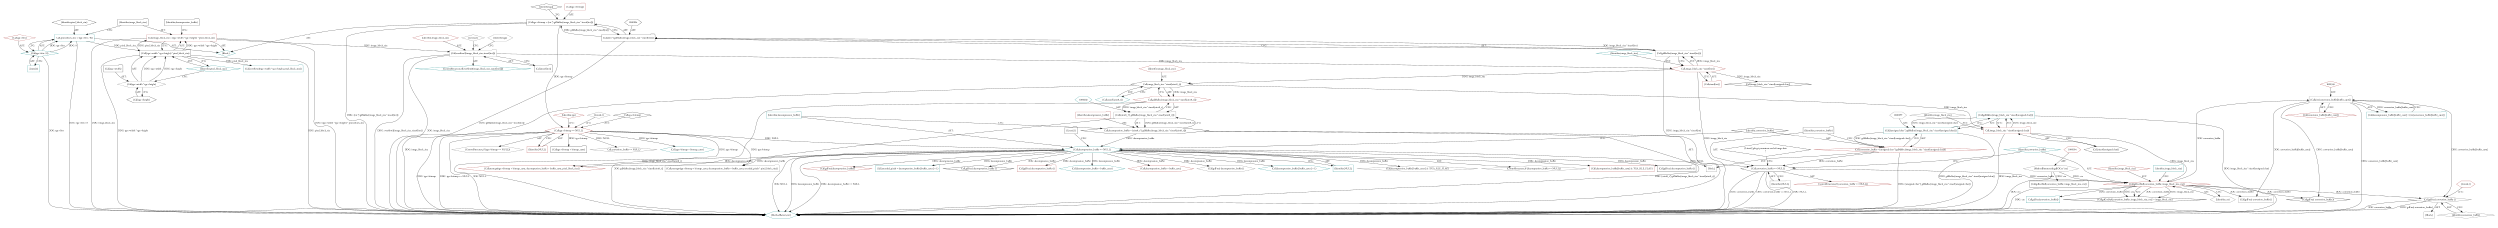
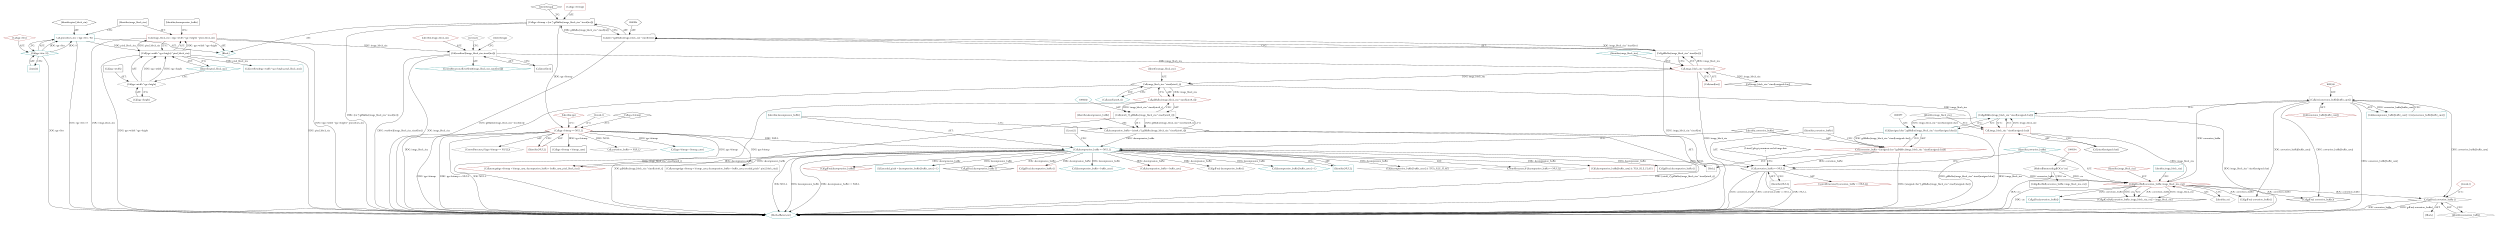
edge "(Call,(int)conversion_buffer[buffer_caret])" -> "(Call,conversion_buffer[buffer_caret])": now "(Call,(int)conversion_buffer[buffer_caret])" -> "(Call,gdMalloc(image_block_size * sizeof(unsigned char)))"
